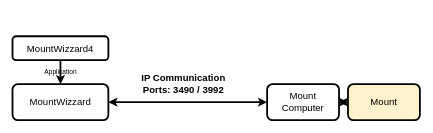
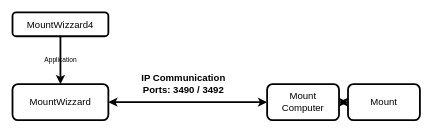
node "MountWizzard4": moved (60, 48) -> (60, 24)
node "IP Communication Ports: 3490 / 3992": label "IP Communication Ports: 3490 / 3992" -> "IP Communication Ports: 3490 / 3492"
node "Mount": fillcolor #fff2cc -> #ffffff
